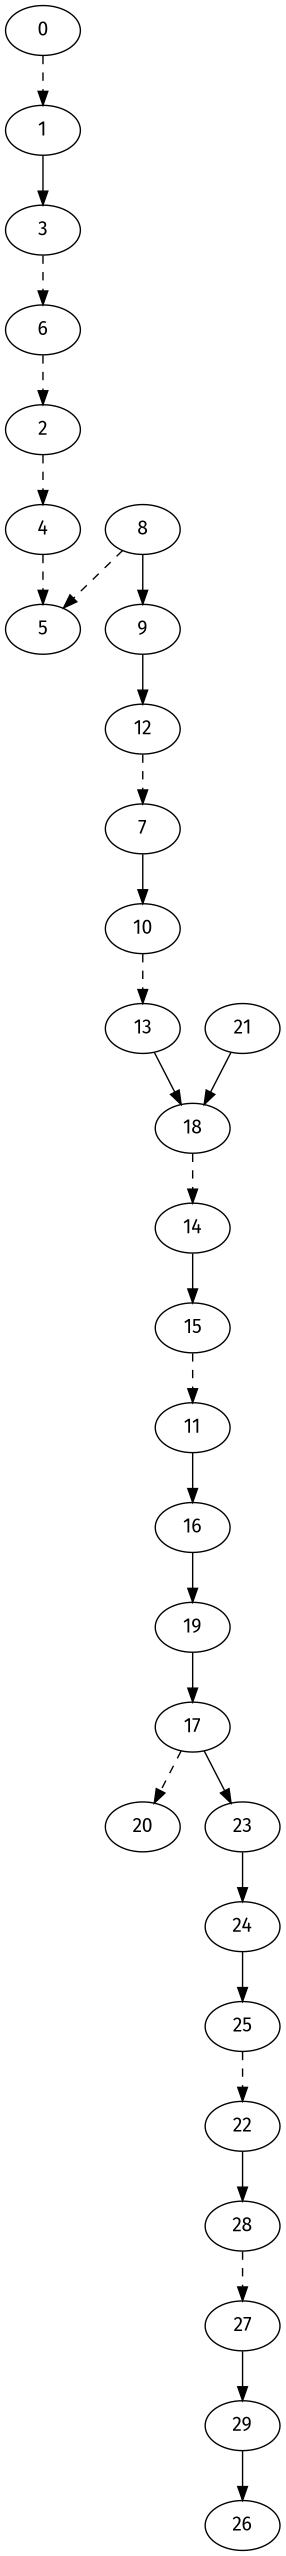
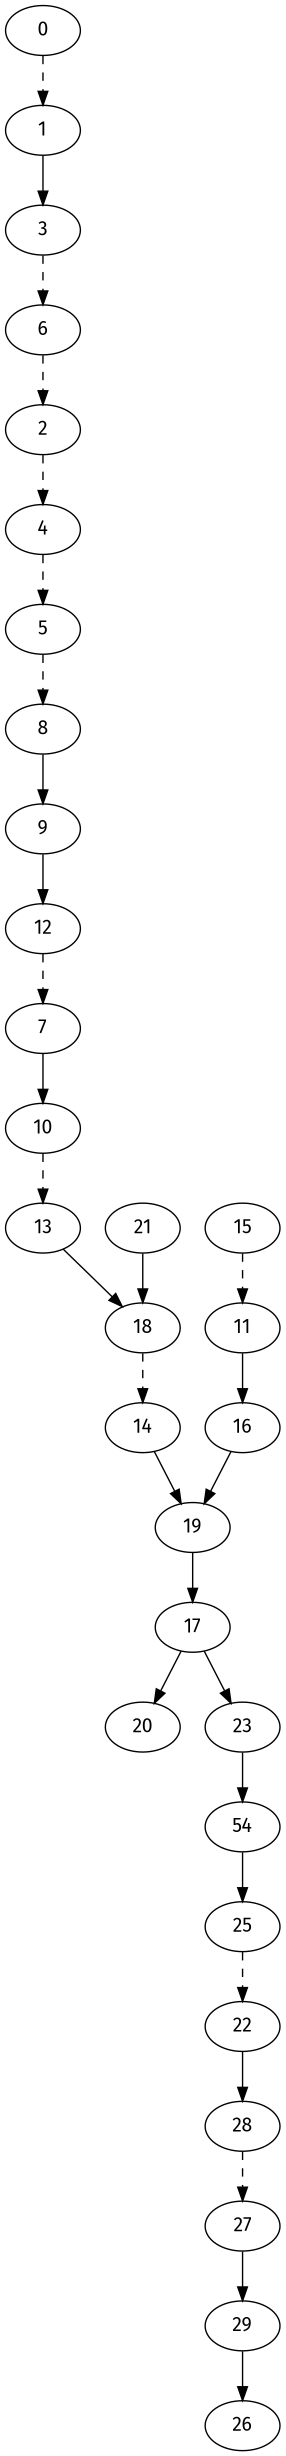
edge "8" -> "5": reversed
edge "14" -> "15": now "14" -> "19"
edge "17" -> "20": style dashed -> solid
node "24": label "24" -> "54"
